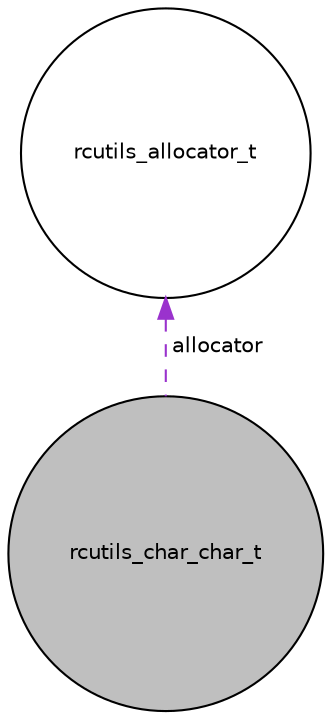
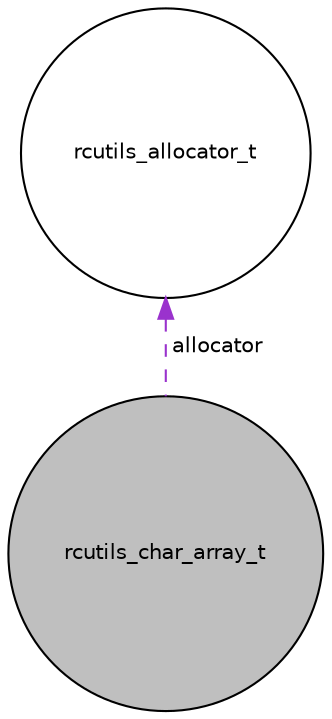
node "rcutils_char_char_t": label "rcutils_char_char_t" -> "rcutils_char_array_t"
